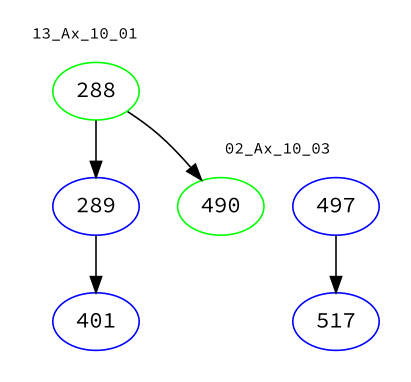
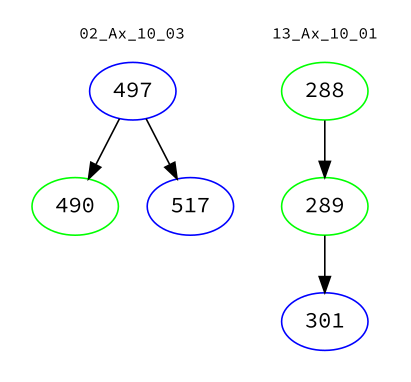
edge "288" -> "490": now "497" -> "490"
node "289": color blue -> green
node "401": label "401" -> "301"
